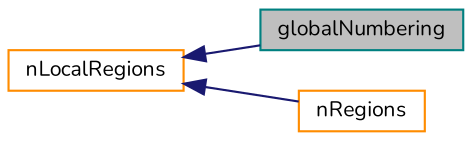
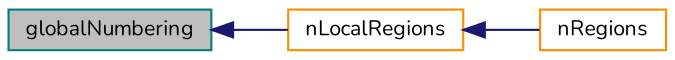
edge "globalNumbering" -> "nLocalRegions": reversed
